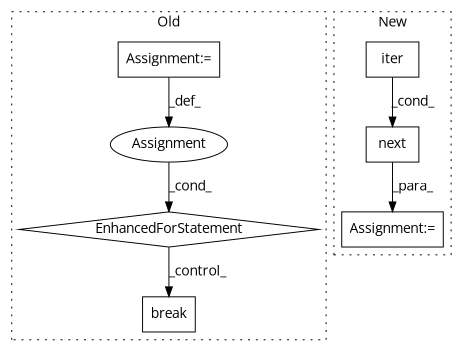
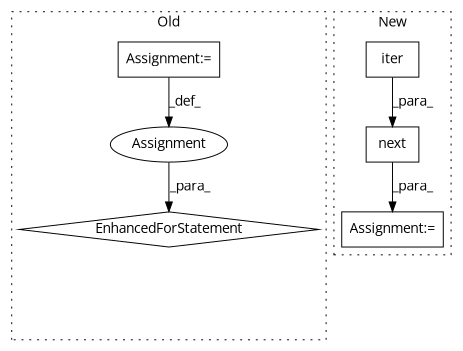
edge "iter" -> "next": label "_cond_" -> "_para_"
edge "Assignment" -> "EnhancedForStatement": label "_cond_" -> "_para_"
node "break": removed
